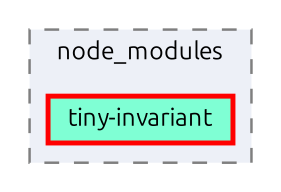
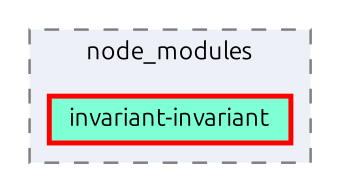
node "tiny-invariant": label "tiny-invariant" -> "invariant-invariant"
